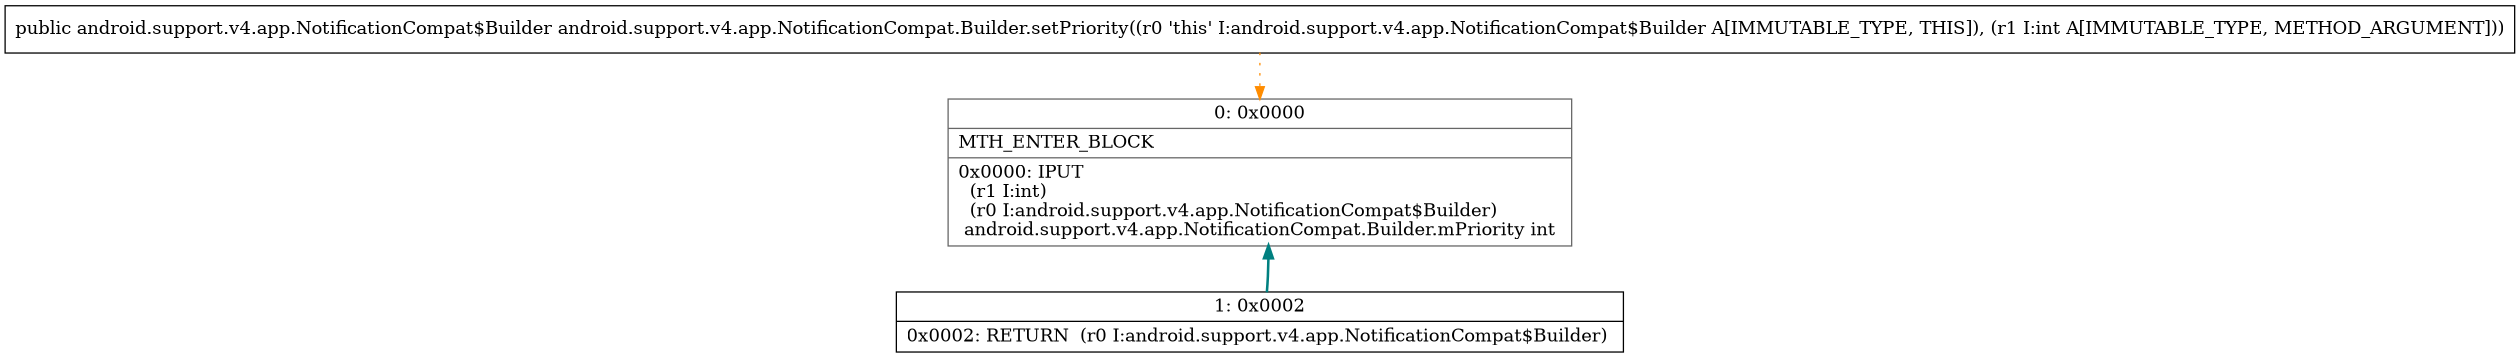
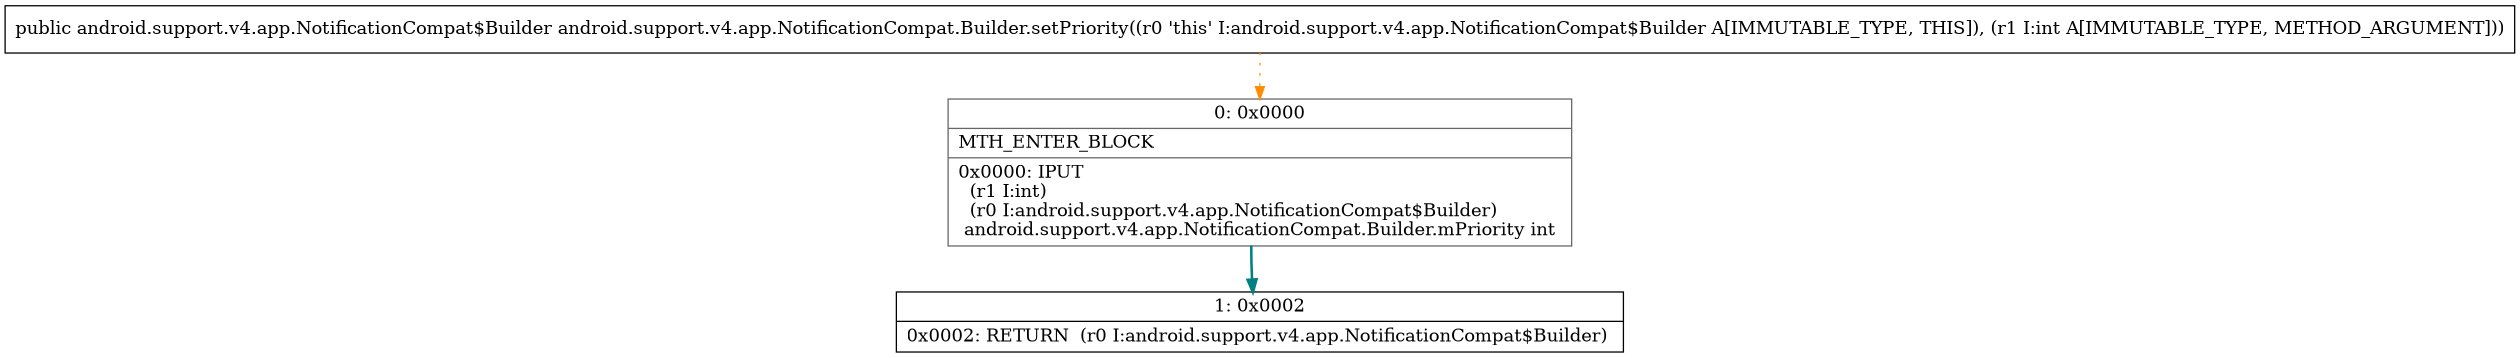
edge "1: 0x0002" -> "0: 0x0000": reversed
